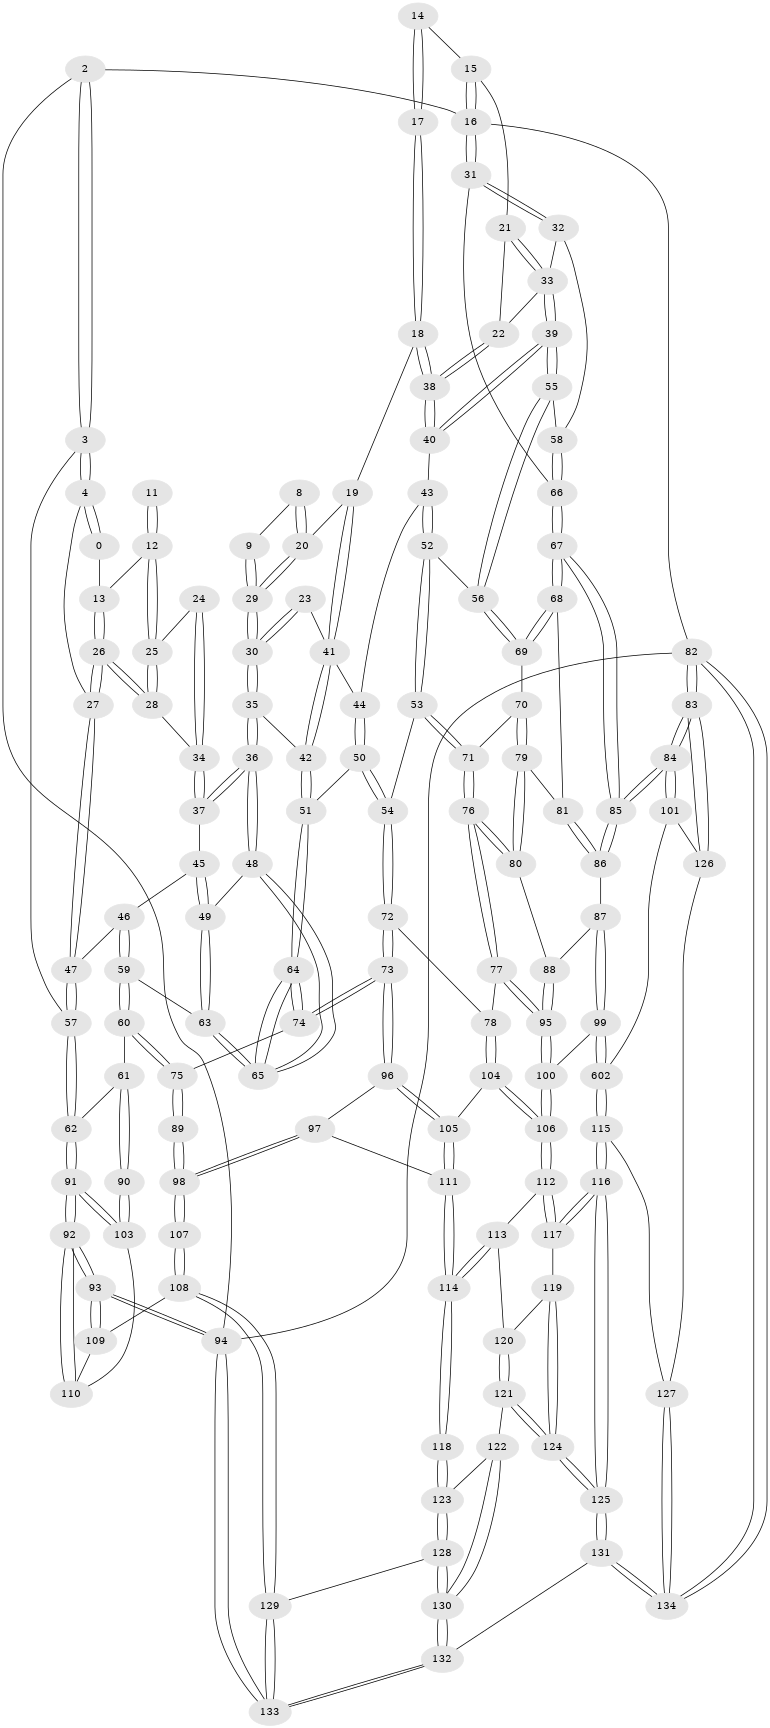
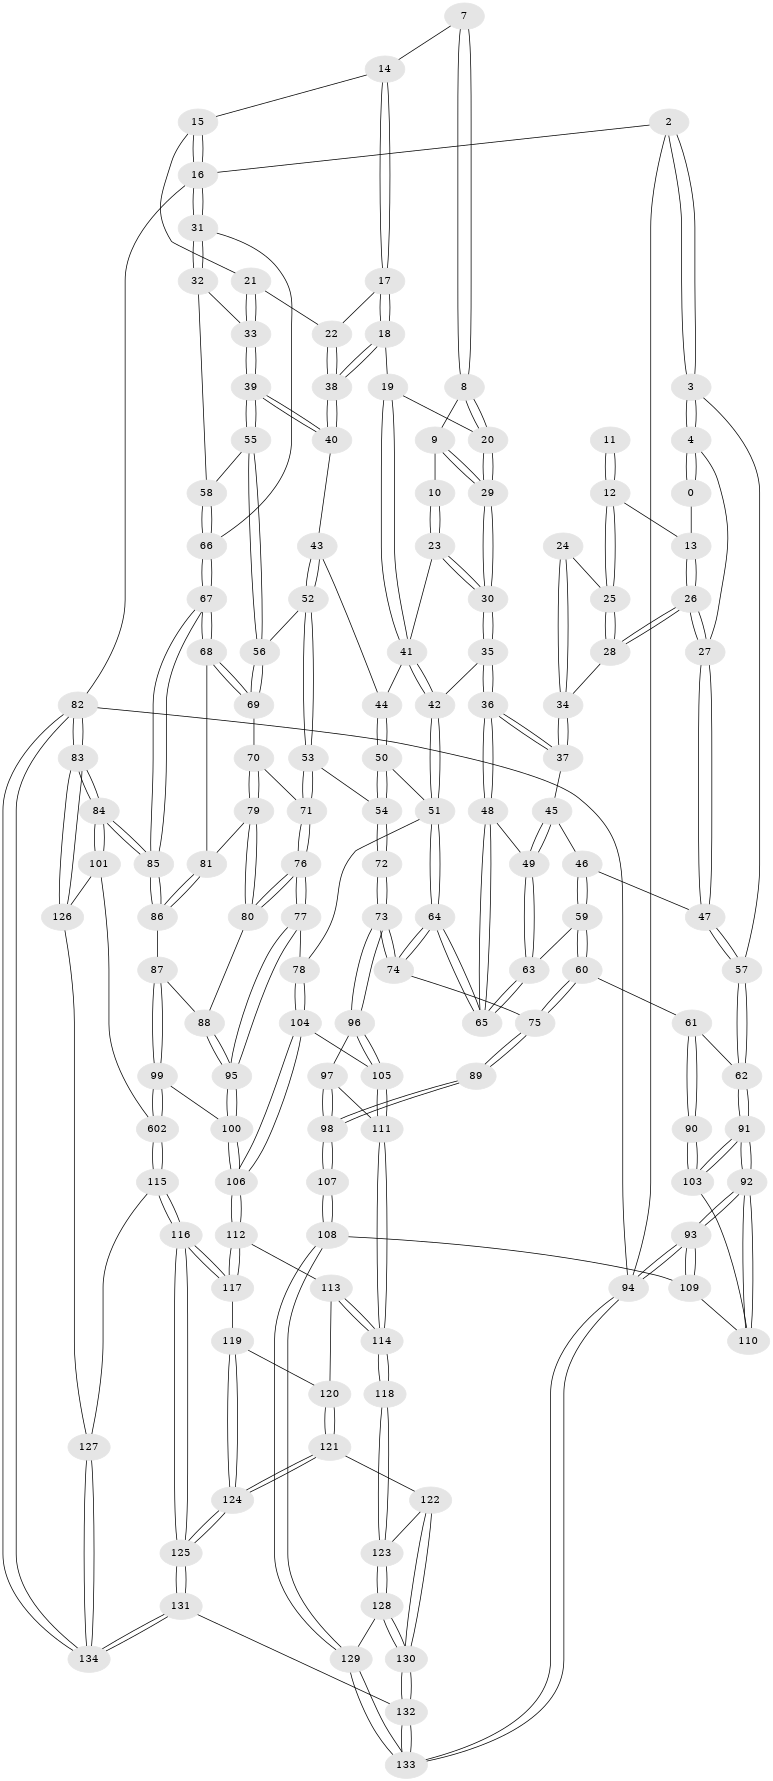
node "7": added
edge "33" -- "22": now "17" -- "22"
node "10": added
edge "72" -- "78": now "51" -- "78"
